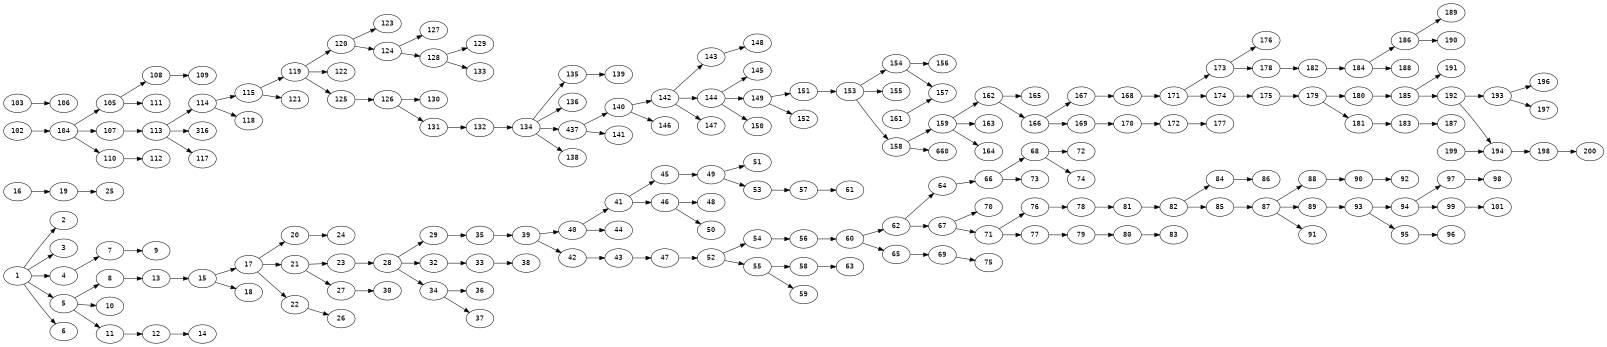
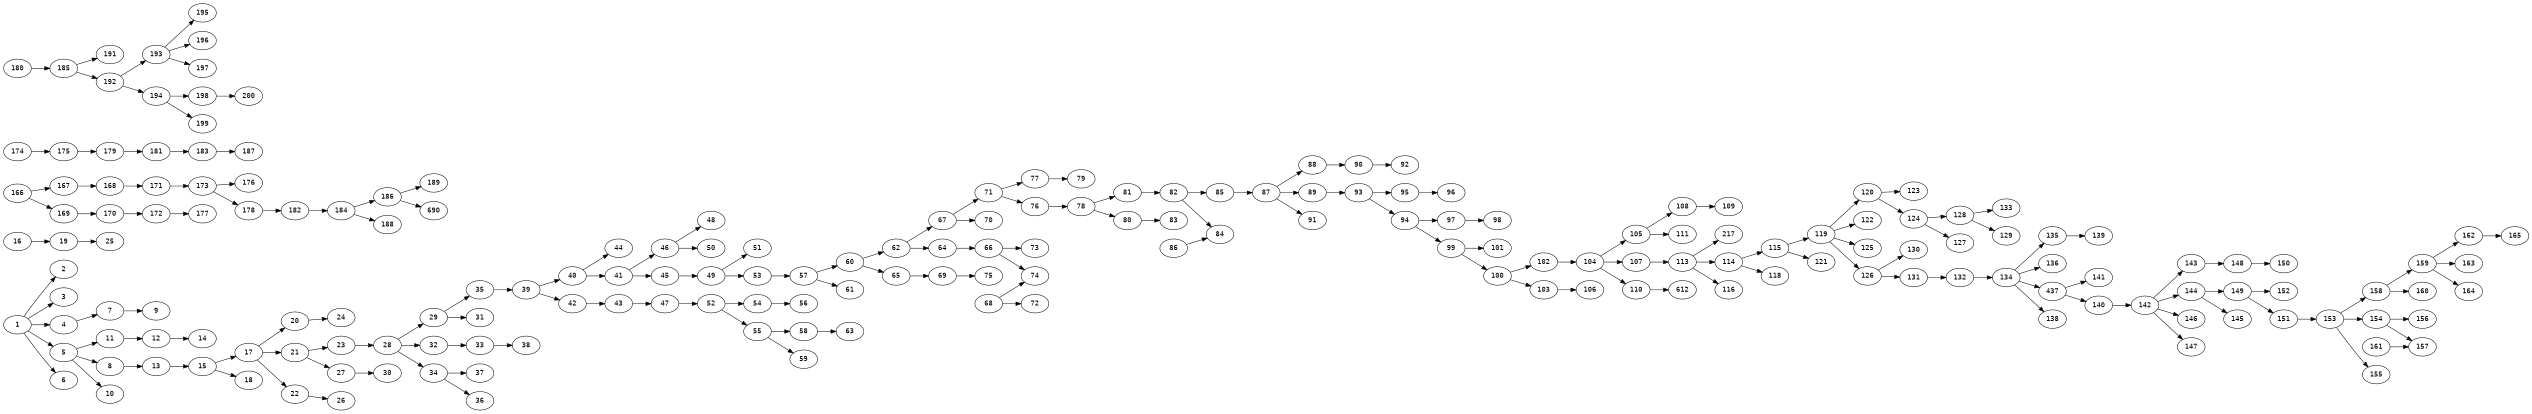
node "195": added
node "190": label "190" -> "690"
edge "171" -> "174": removed
edge "179" -> "180": removed
edge "125" -> "126": now "119" -> "126"
edge "162" -> "166": removed
edge "144" -> "150": now "148" -> "150"
edge "140" -> "146": now "142" -> "146"
node "316": label "316" -> "116"
node "660": label "660" -> "160"
edge "199" -> "194": reversed
node "112": label "112" -> "612"
node "117": label "117" -> "217"
edge "66" -> "68": now "66" -> "74"
edge "84" -> "86": reversed
edge "79" -> "80": now "78" -> "80"
edge "56" -> "60": now "57" -> "60"
node "100": added
node "31": added
